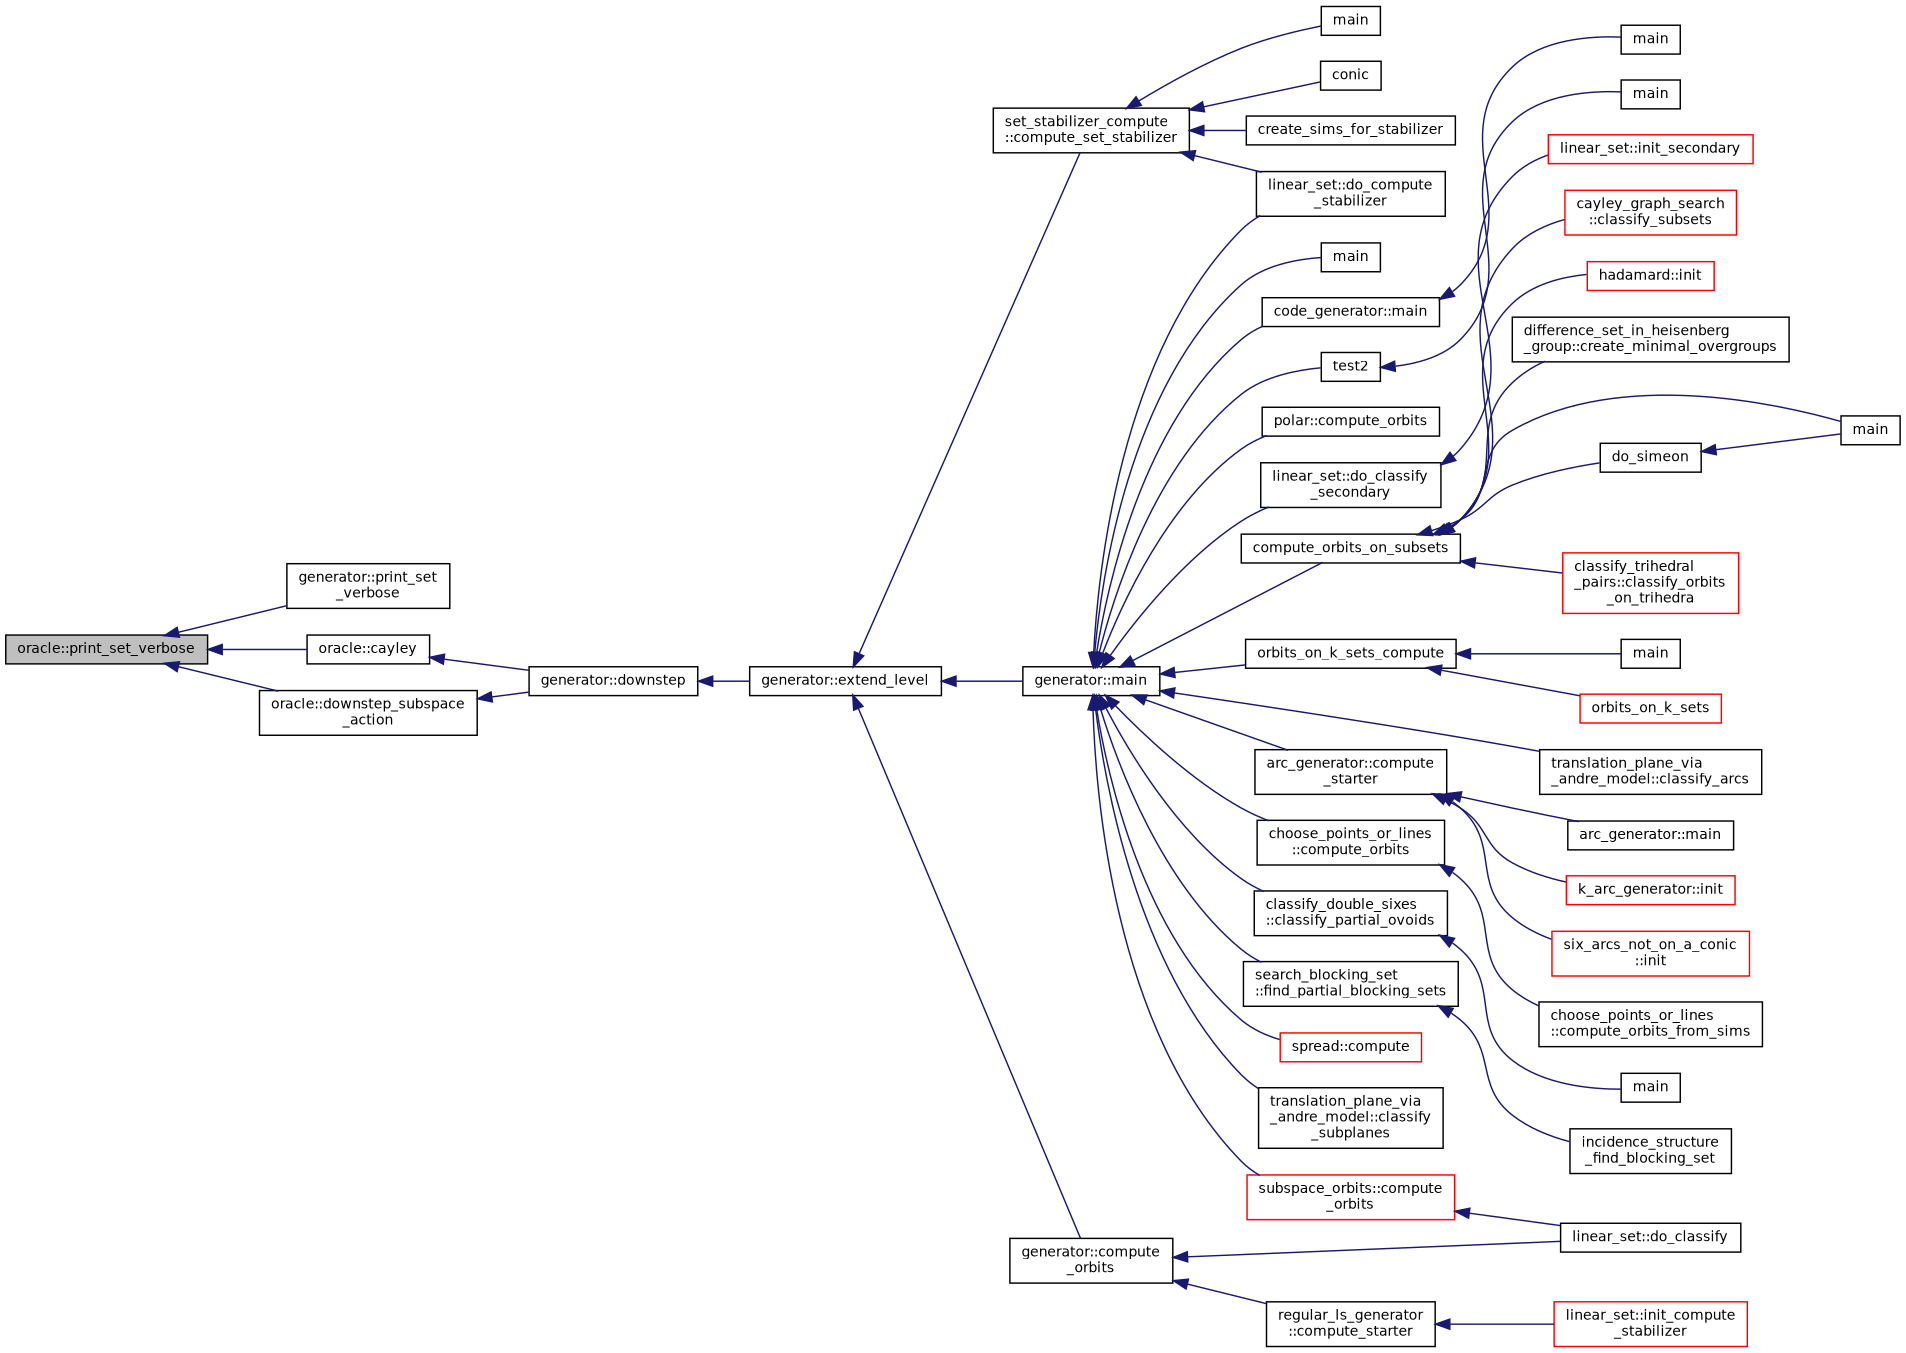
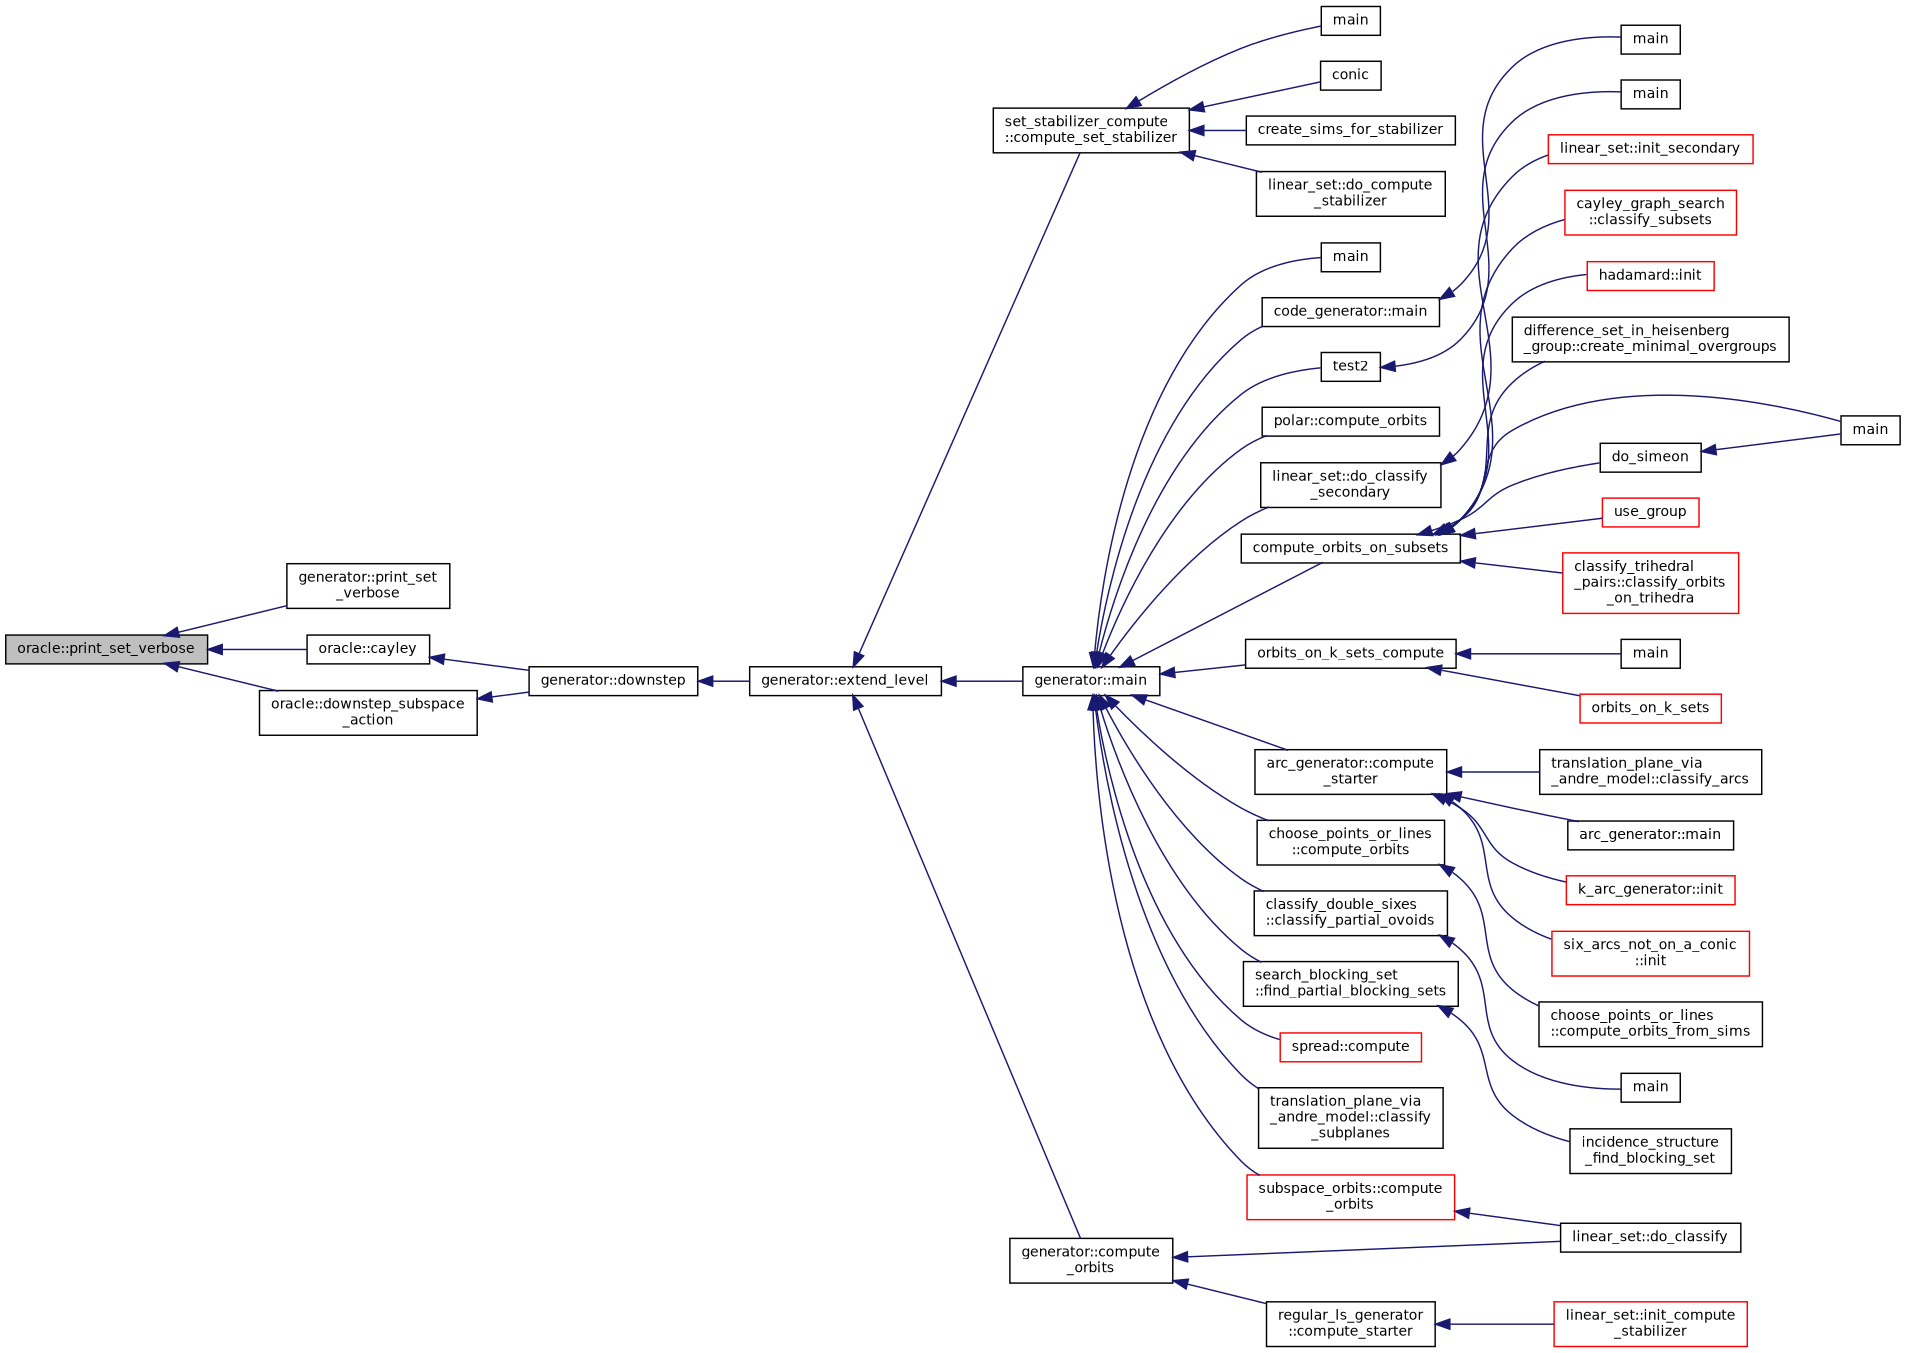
edge "linear_set::do_compute _stabilizer" -> "generator::main": removed
node "use_group": added
edge "translation_plane_via _andre_model::classify_arcs" -> "generator::main": now "translation_plane_via _andre_model::classify_arcs" -> "arc_generator::compute _starter"
